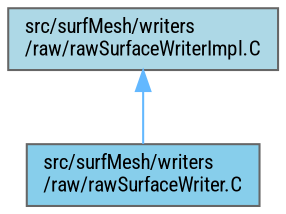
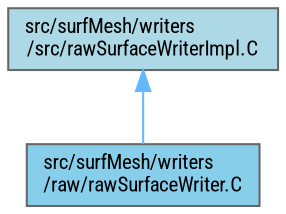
node "src/surfMesh/writers /raw/rawSurfaceWriterImpl.C": label "src/surfMesh/writers /raw/rawSurfaceWriterImpl.C" -> "src/surfMesh/writers /src/rawSurfaceWriterImpl.C"
